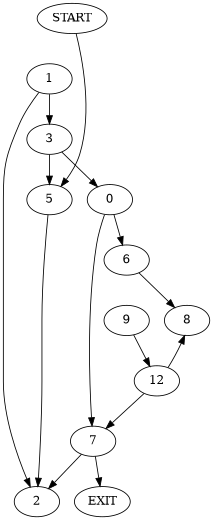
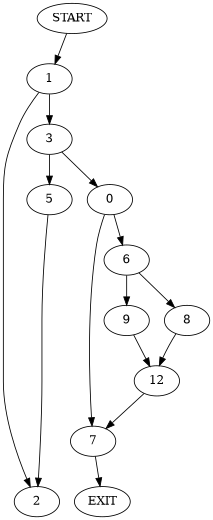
edge "START" -> "5": now "START" -> "1"
edge "6" -> "9": added
edge "12" -> "8": reversed
edge "7" -> "2": removed
